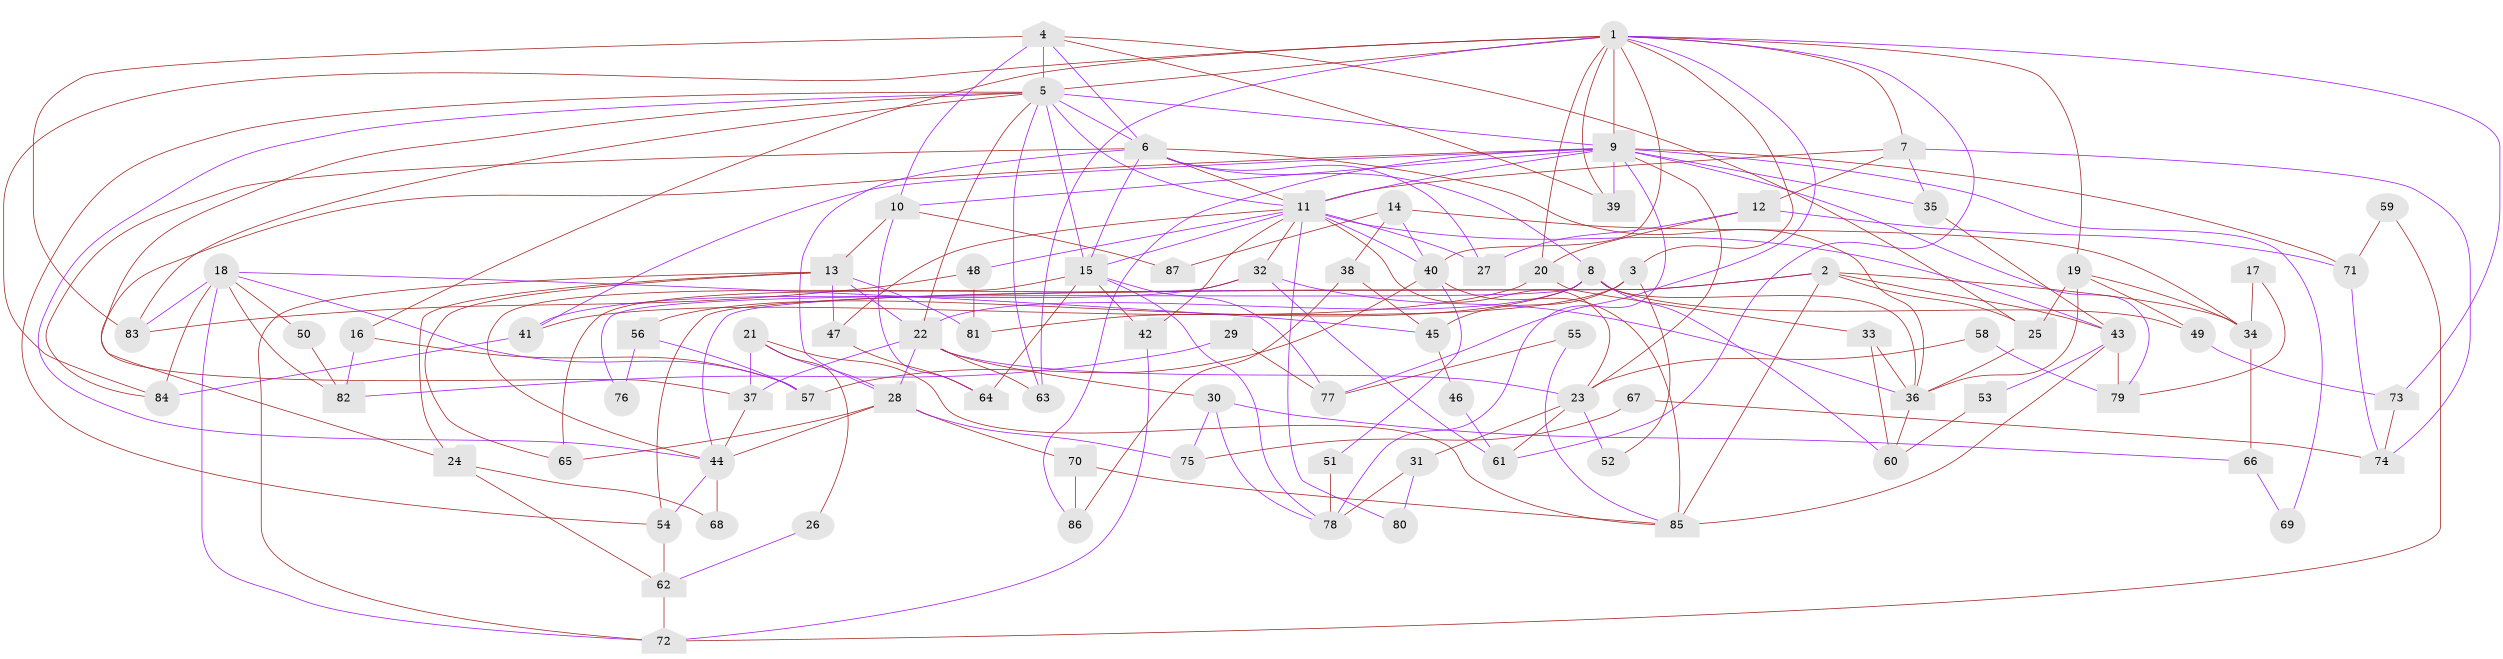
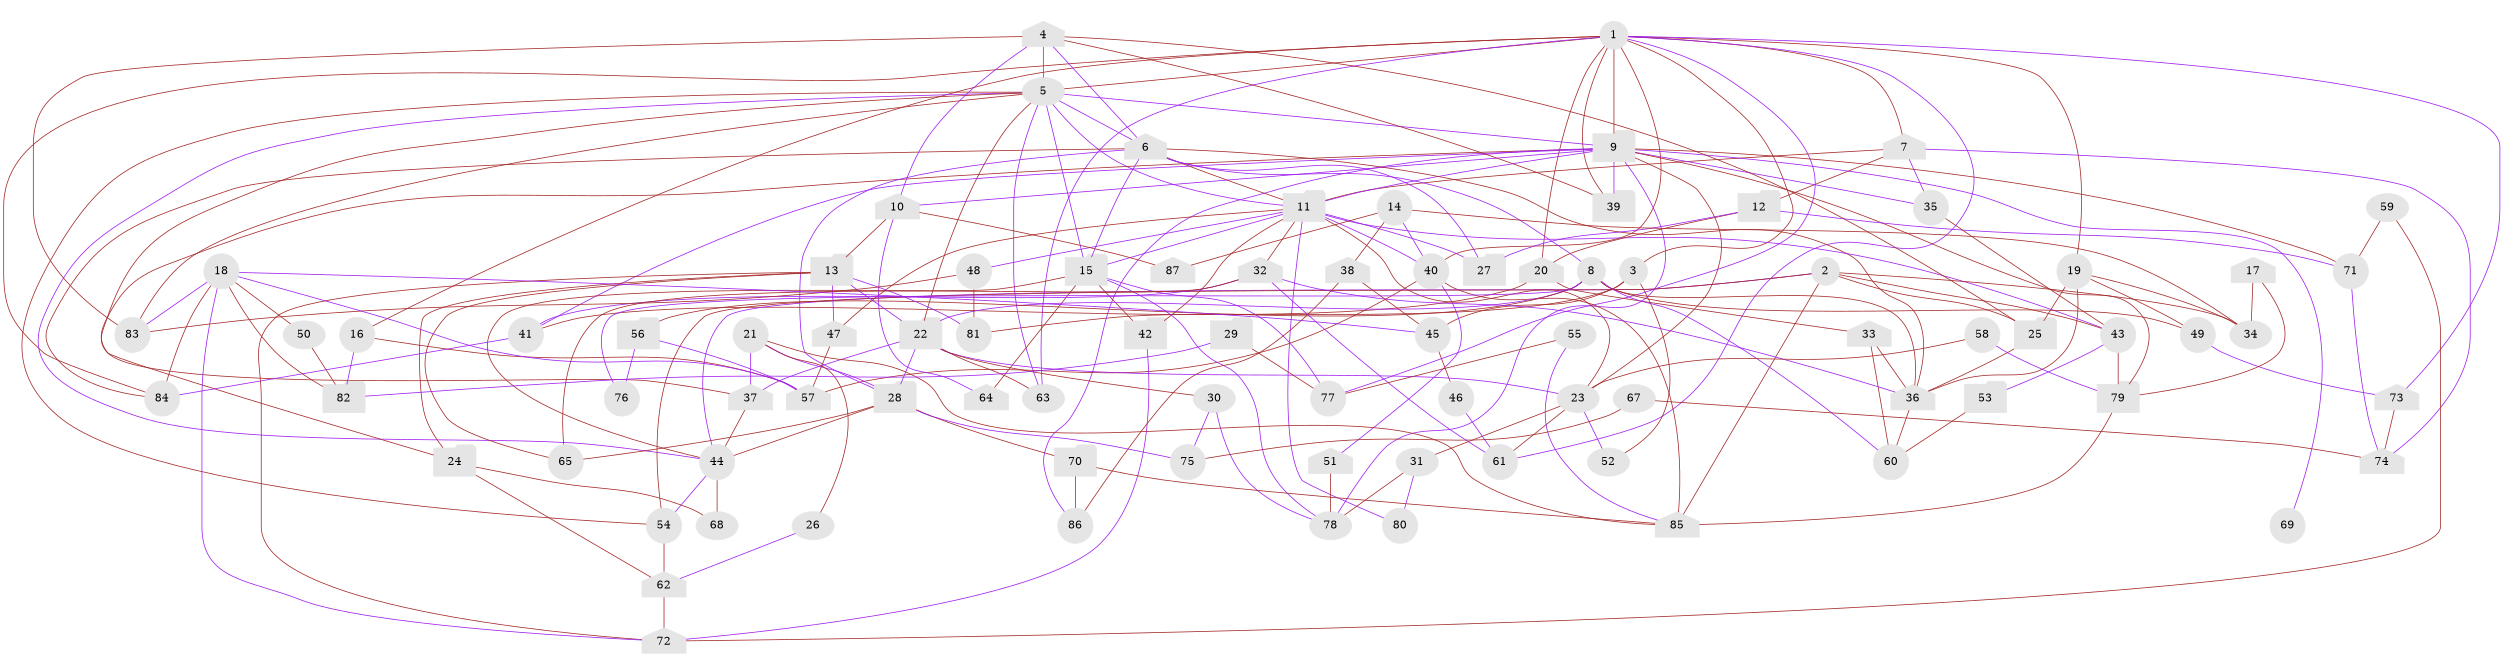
edge "9" -- "79": color purple -> brown
edge "47" -- "64": now "47" -- "57"
node "66": removed
edge "43" -- "85": now "79" -- "85"
